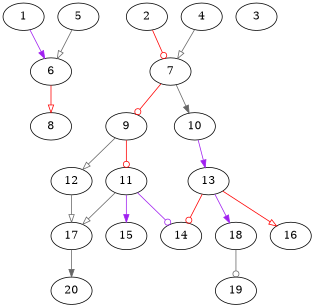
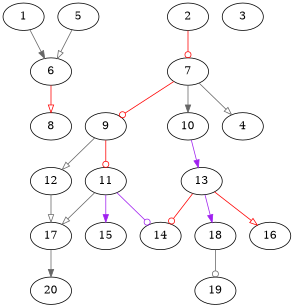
edge "1" -> "6": color purple -> gray40
edge "4" -> "7": reversed
